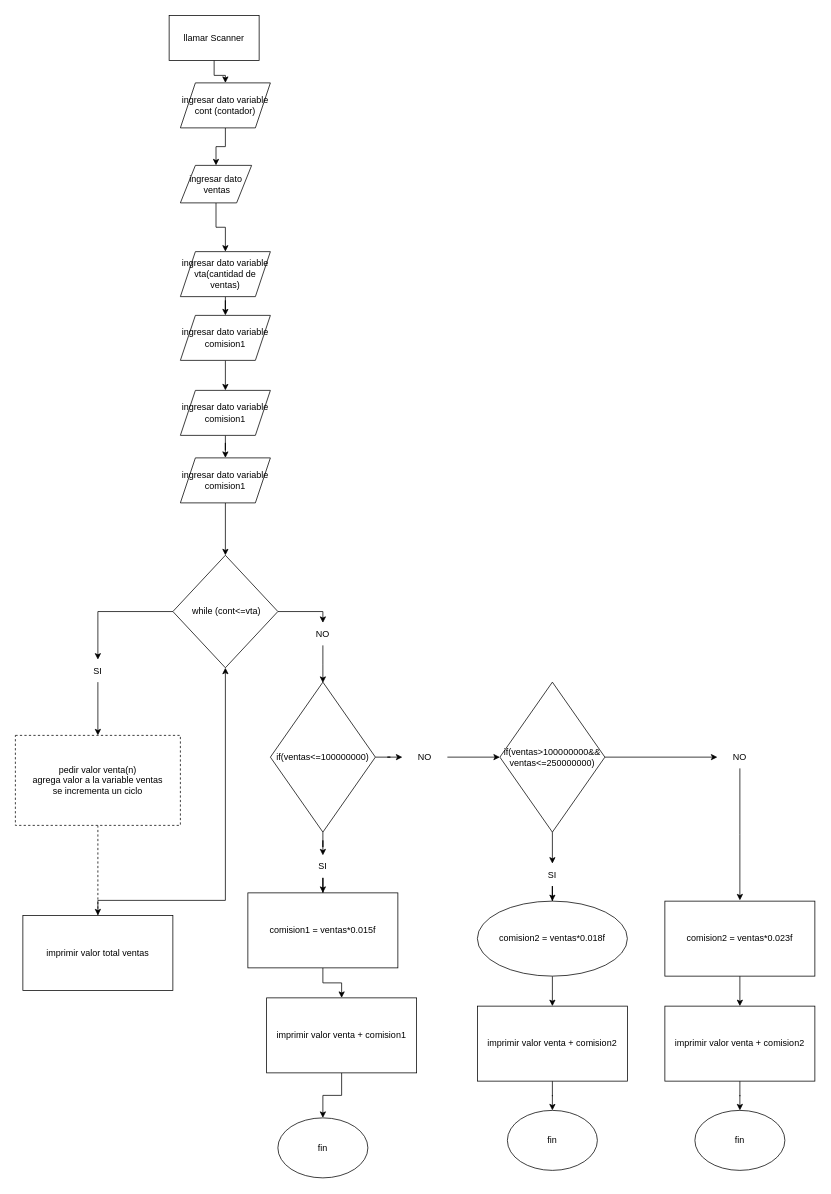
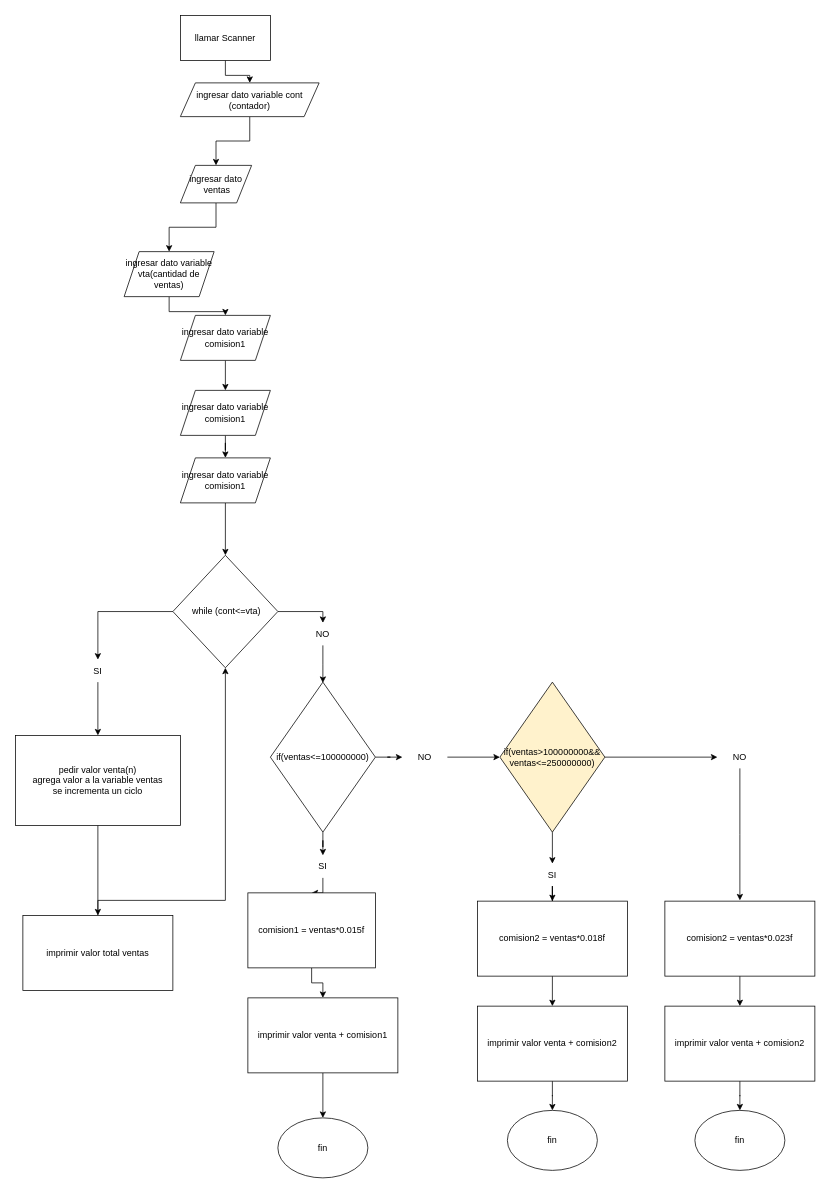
node "llamar Scanner": moved (214, 38) -> (225, 38)
node "ingresar dato variable cont (contador)": size 90x45 -> 139x34
node "ingresar dato variable vta(cantidad de ventas)": moved (225, 274) -> (169, 274)
node "if(ventas>100000000&& ventas<=250000000)": fillcolor #ffffff -> #fff2cc
node "pedir valor venta(n) agrega valor a la variable ventas se incrementa un ciclo": style dashed -> solid
edge "pedir valor venta(n) agrega valor a la variable ventas se incrementa un ciclo" -> "imprimir valor total ventas": style dashed -> solid
node "comision1 = ventas*0.015f": size 150x75 -> 128x75
node "comision2 = ventas*0.018f": shape ellipse -> rectangle
node "imprimir valor venta + comision1": moved (342, 1035) -> (323, 1035)
